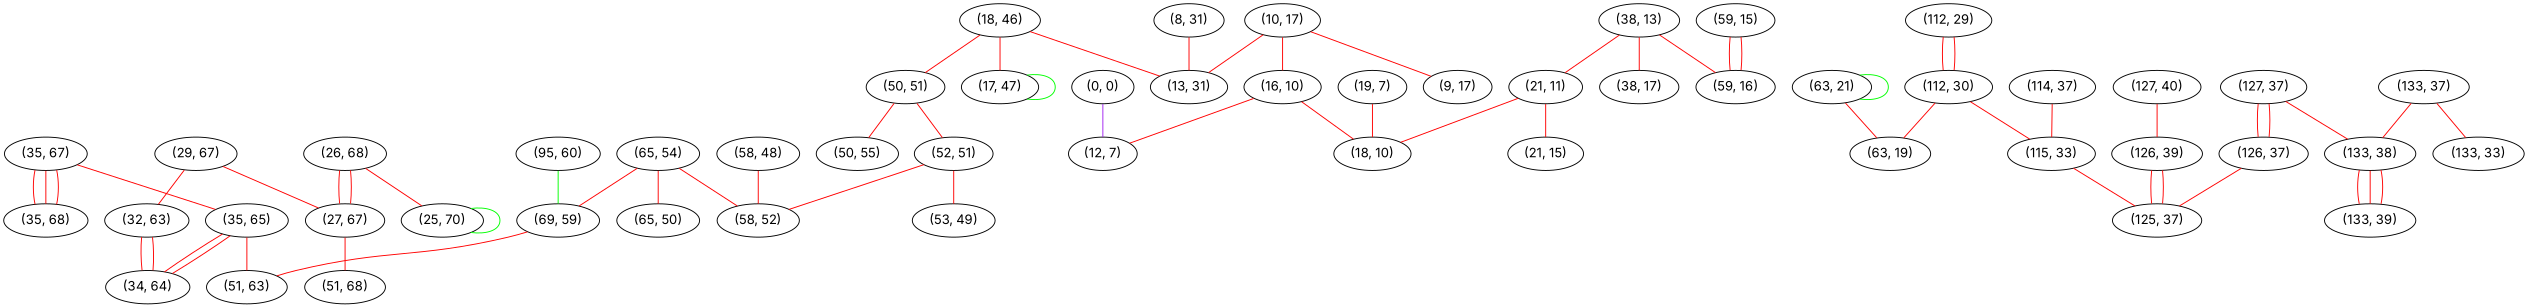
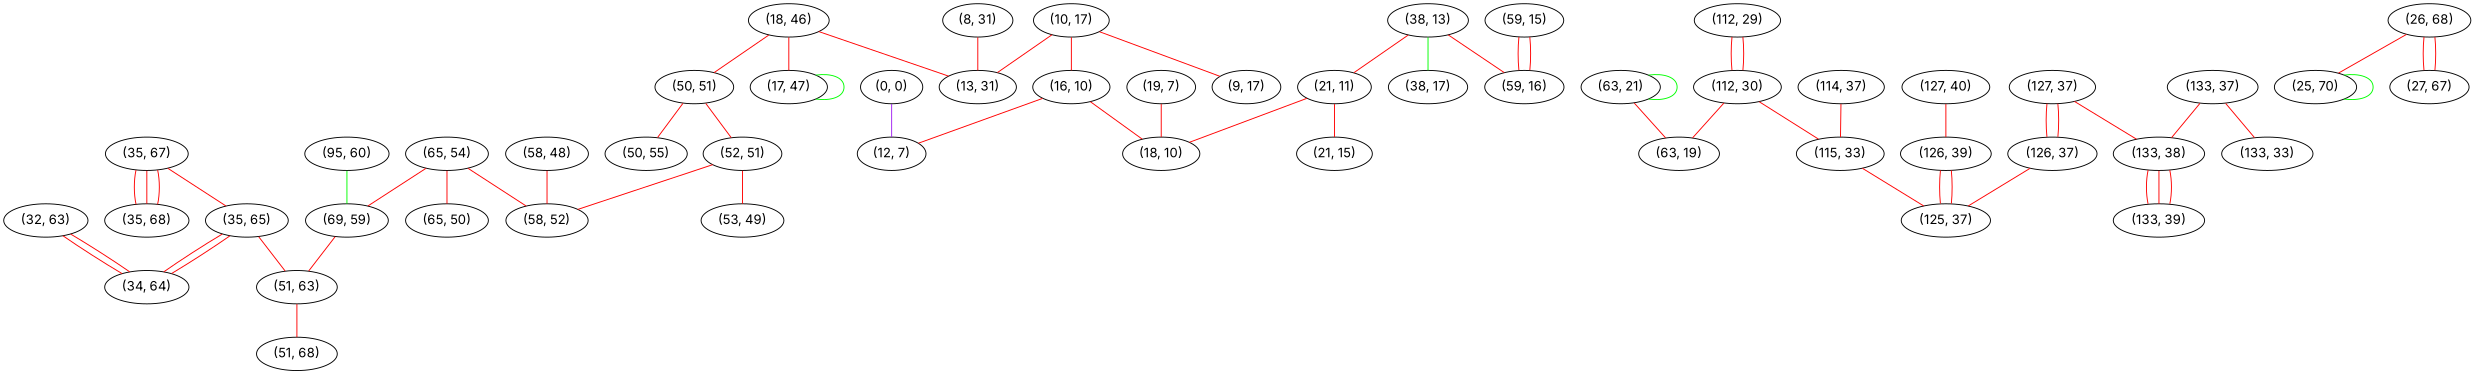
edge "(38, 13)" -- "(38, 17)": color red -> green
node "(29, 67)": removed
edge "(27, 67)" -- "(51, 68)": now "(51, 63)" -- "(51, 68)"
